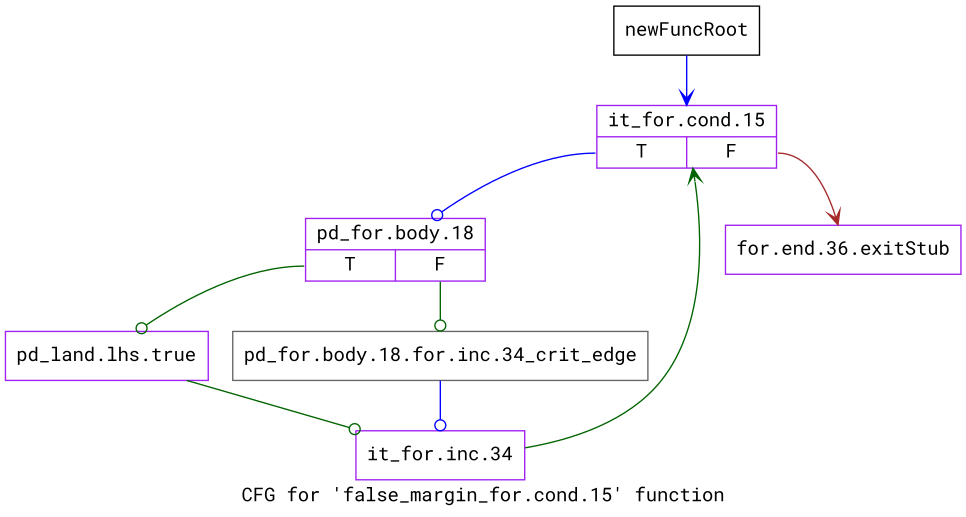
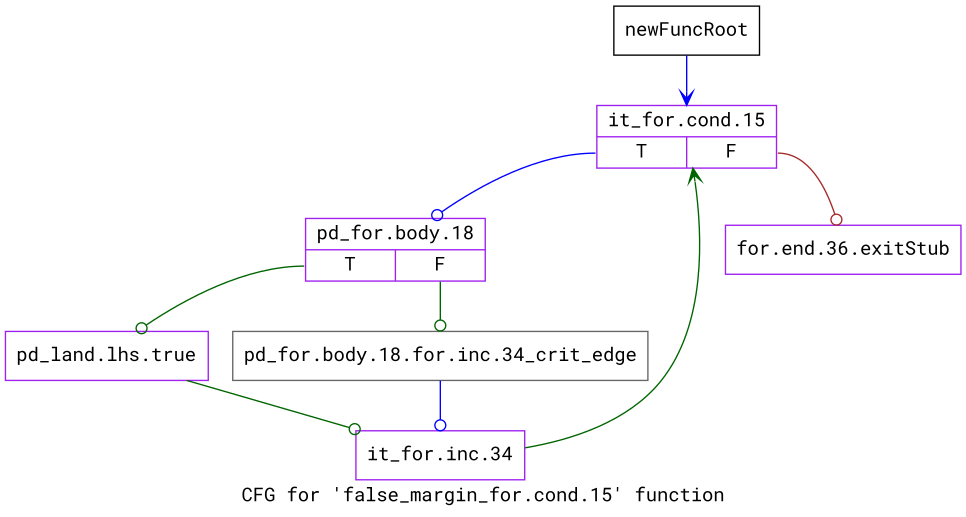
edge "it_for.cond.15" -> "for.end.36.exitStub": arrowhead vee -> odot
